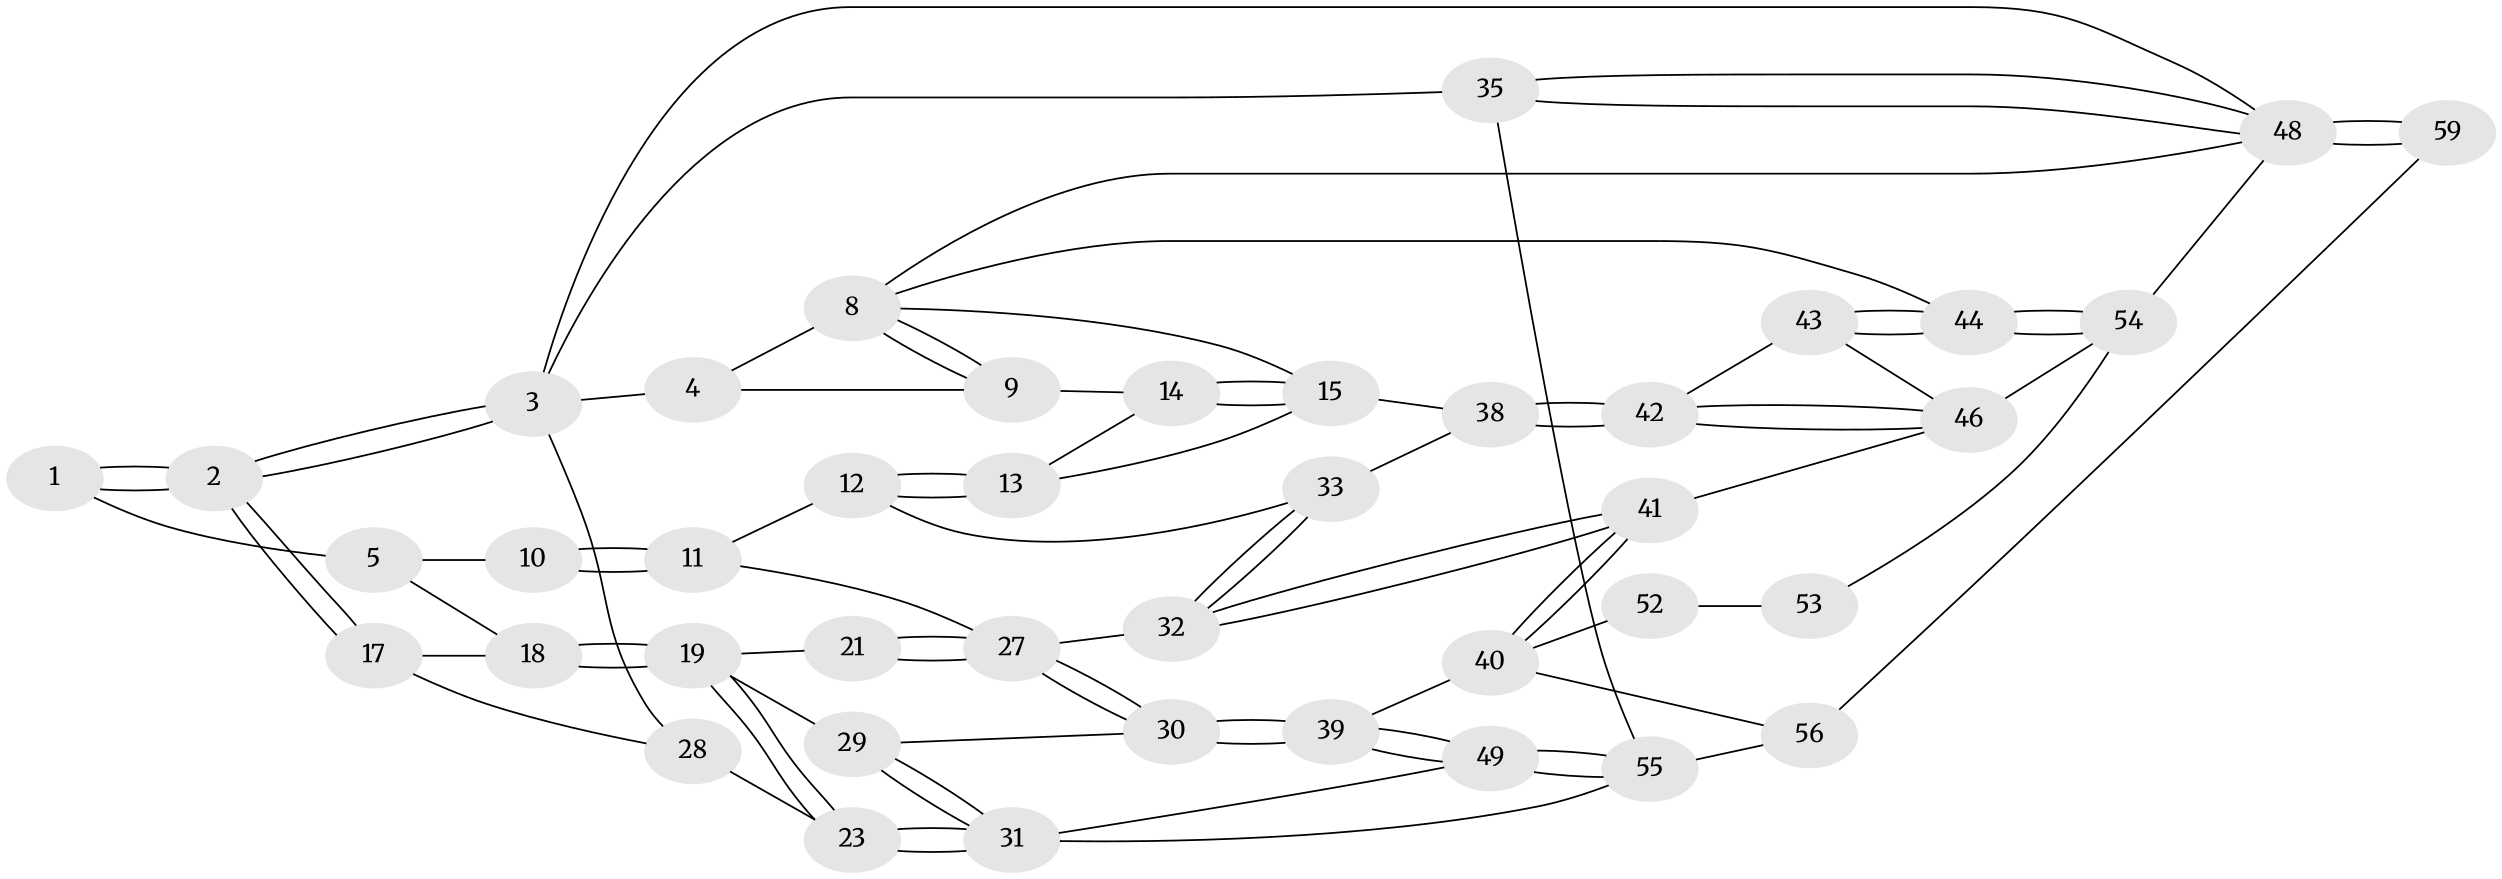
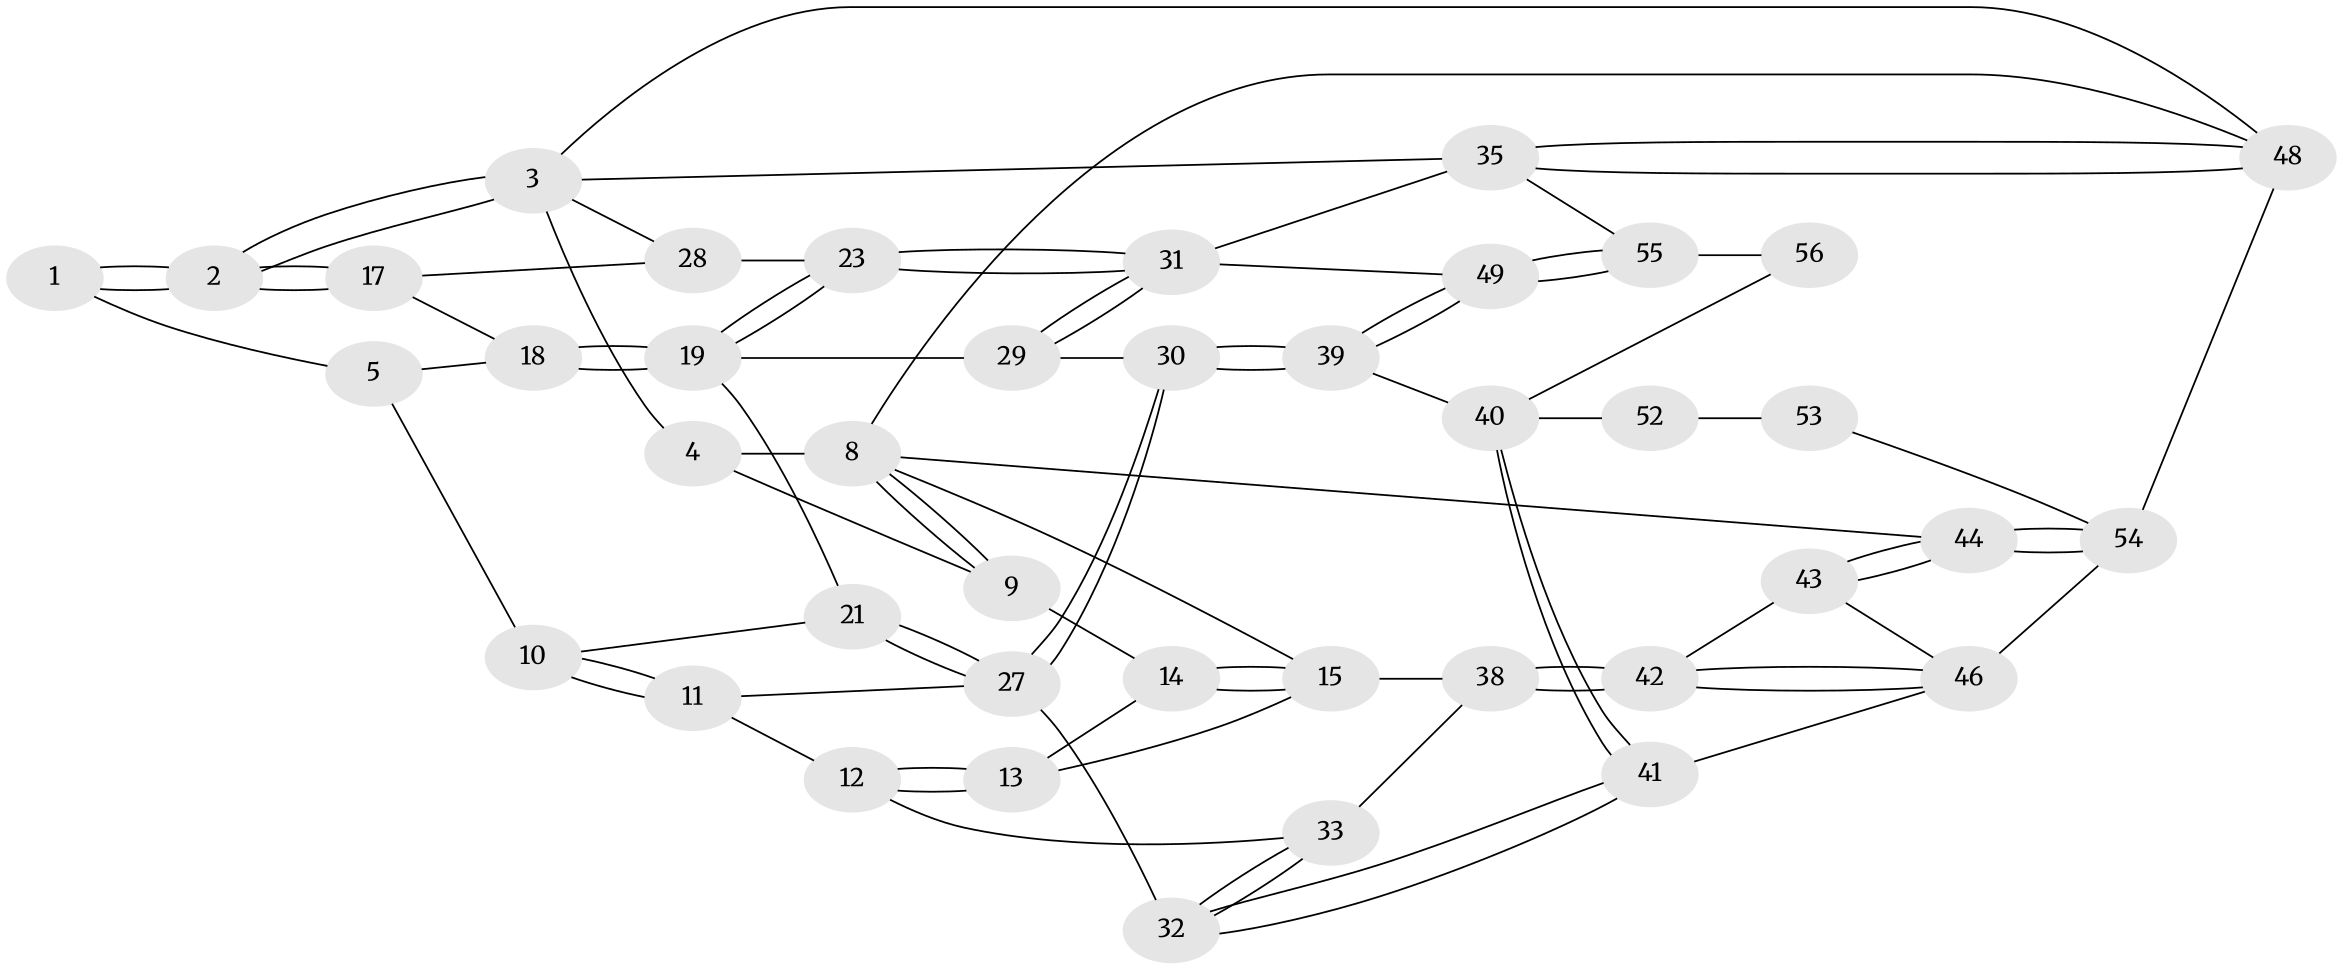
node "59": removed
edge "21" -- "10": added
edge "55" -- "31": now "35" -- "31"
